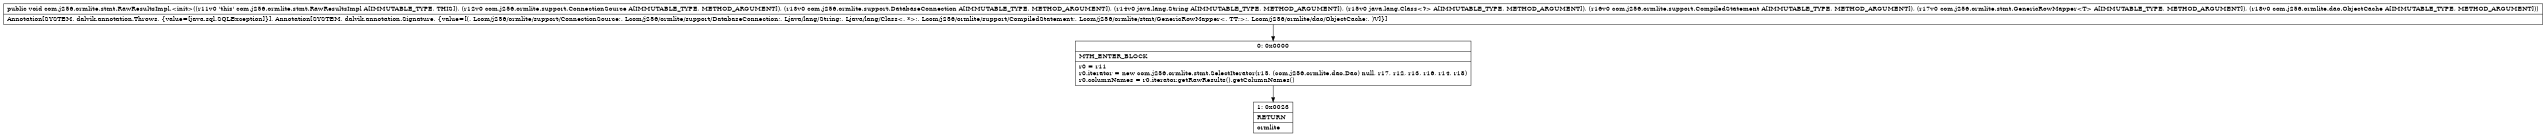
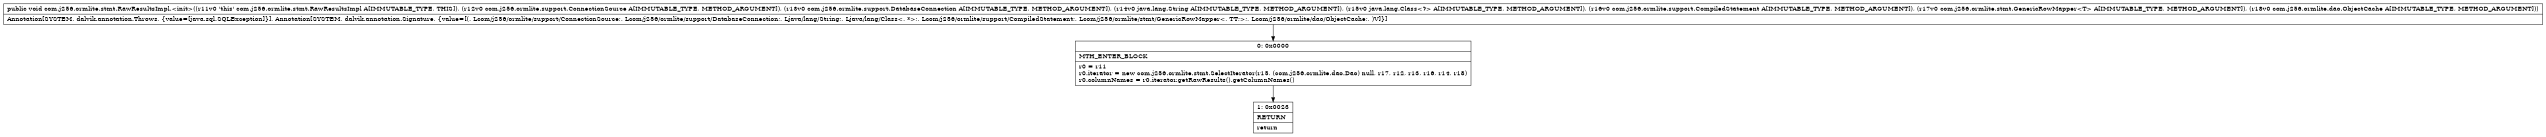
node "1: 0x0023": text "ormlite" -> "return"
